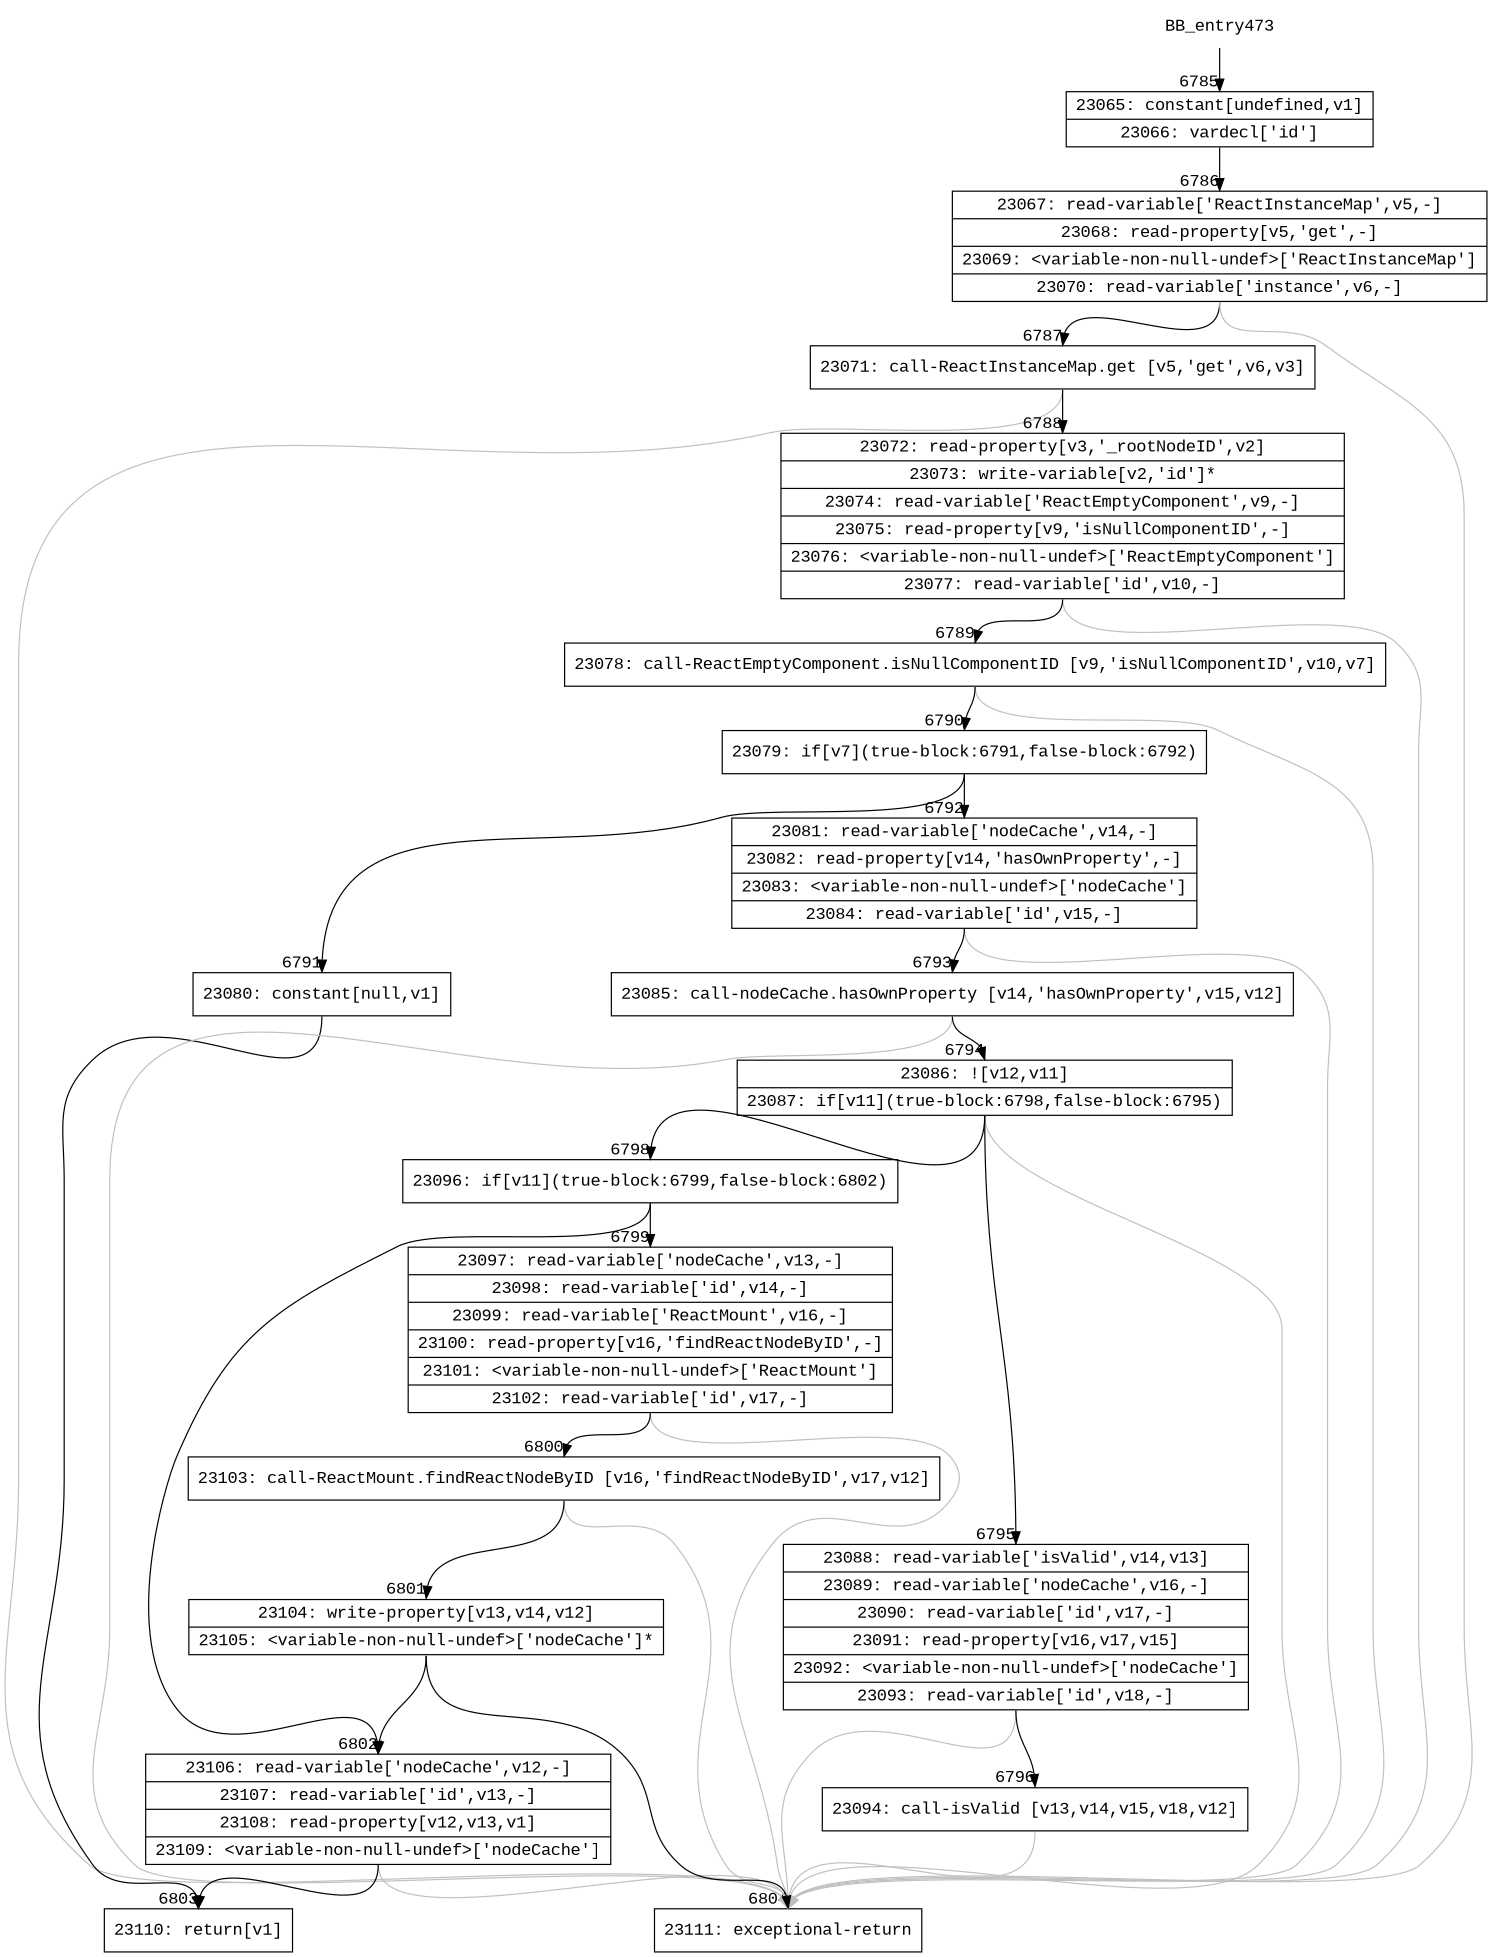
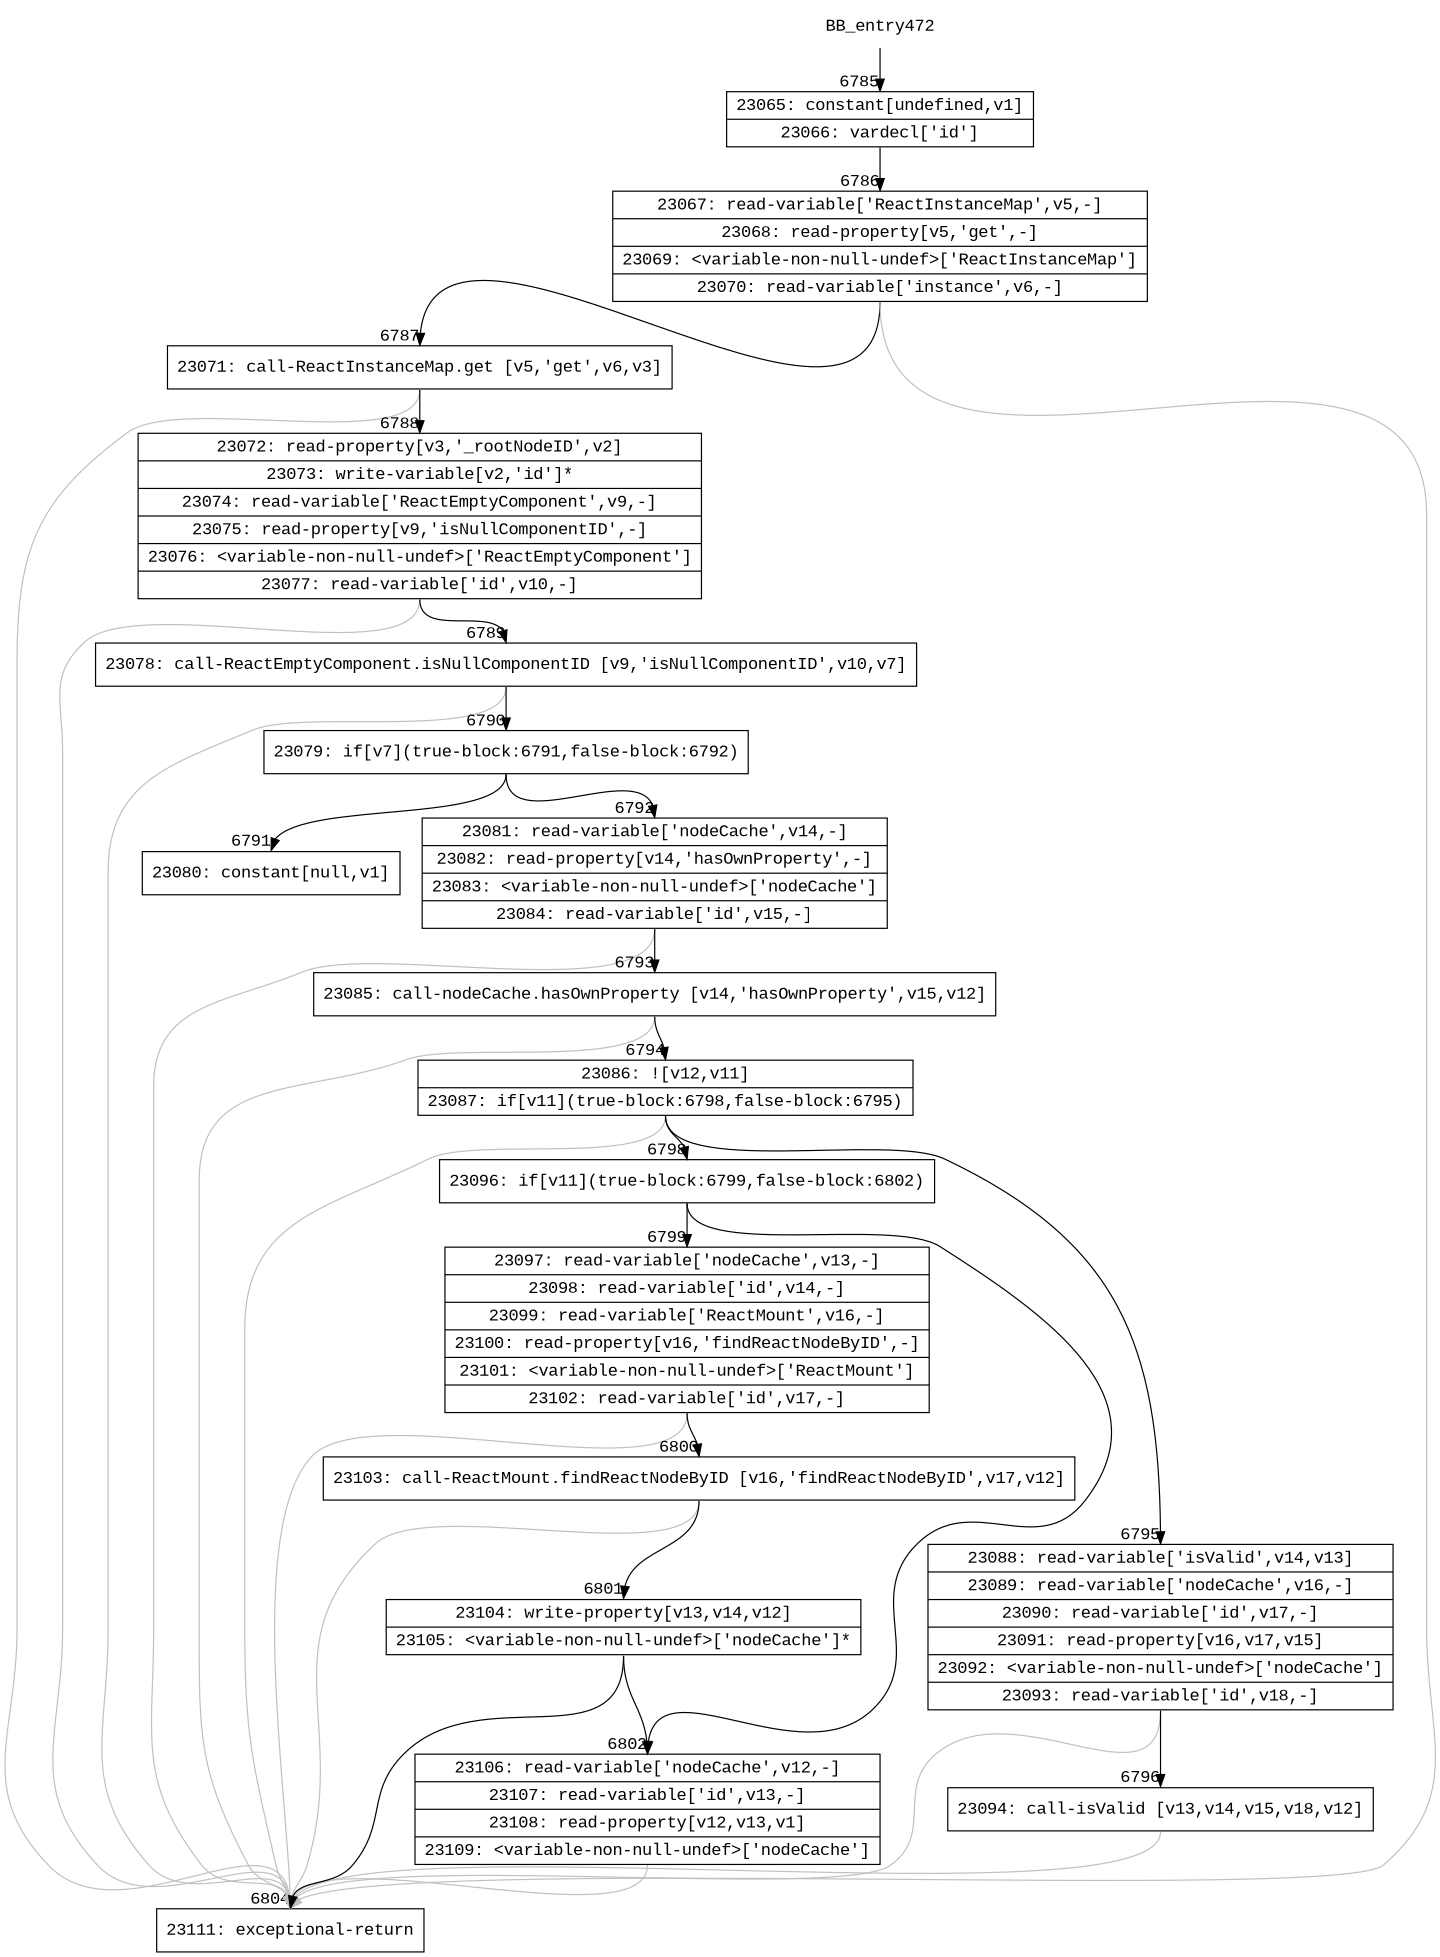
node "BB_entry473": label "BB_entry473" -> "BB_entry472"
node "23110: return[v1]": removed
